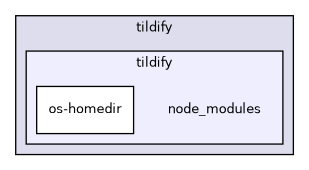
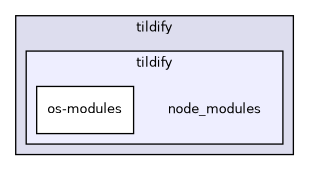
node "os-homedir": label "os-homedir" -> "os-modules"
